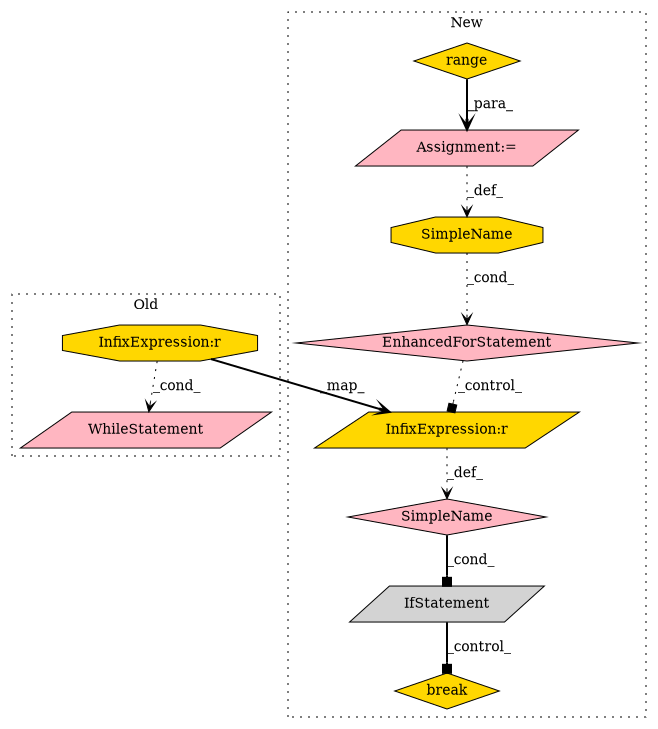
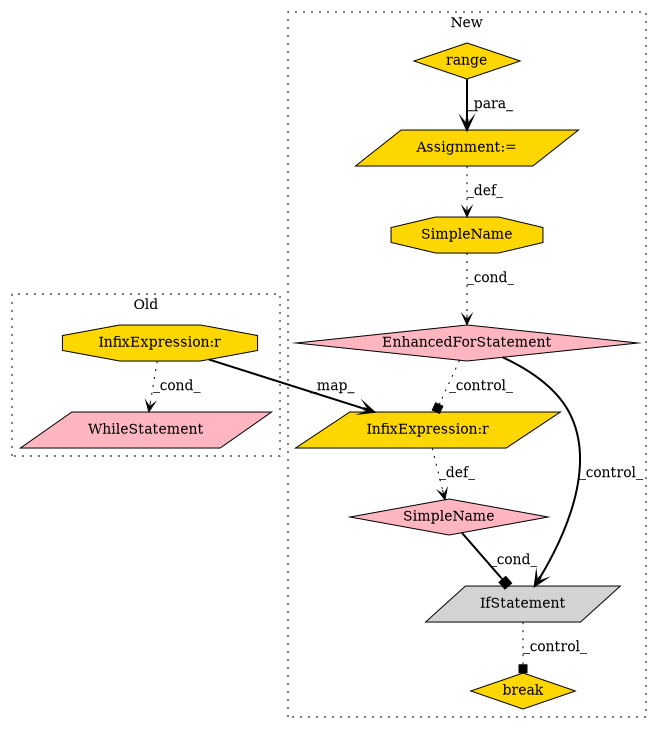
node "Assignment:=": fillcolor lightpink -> gold
edge "EnhancedForStatement" -> "IfStatement": added, label "_control_"
edge "IfStatement" -> "break": style bold -> dotted
